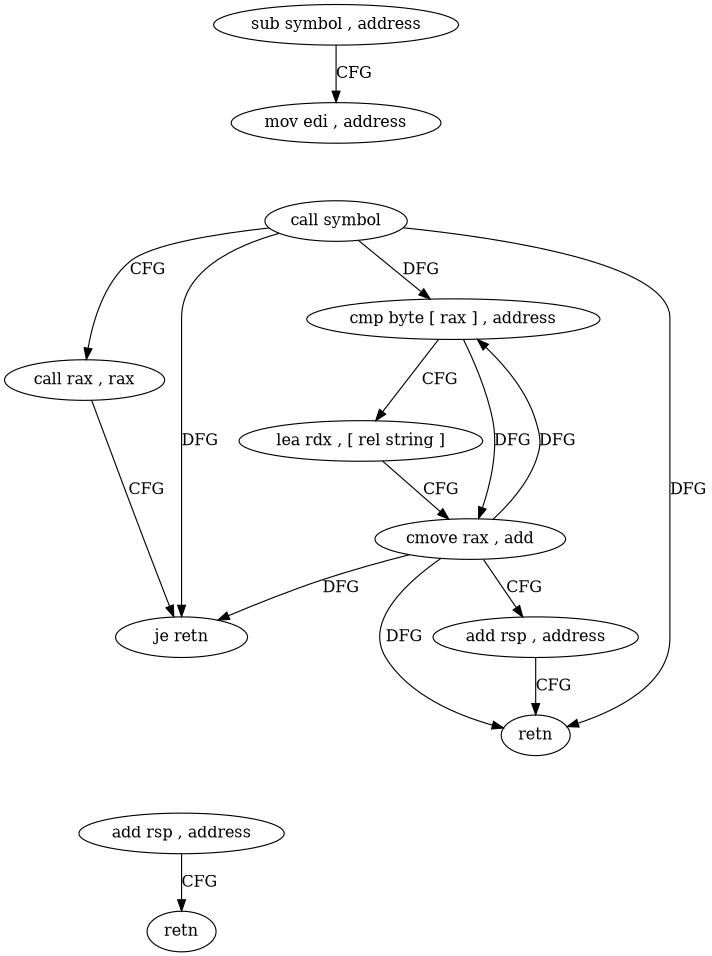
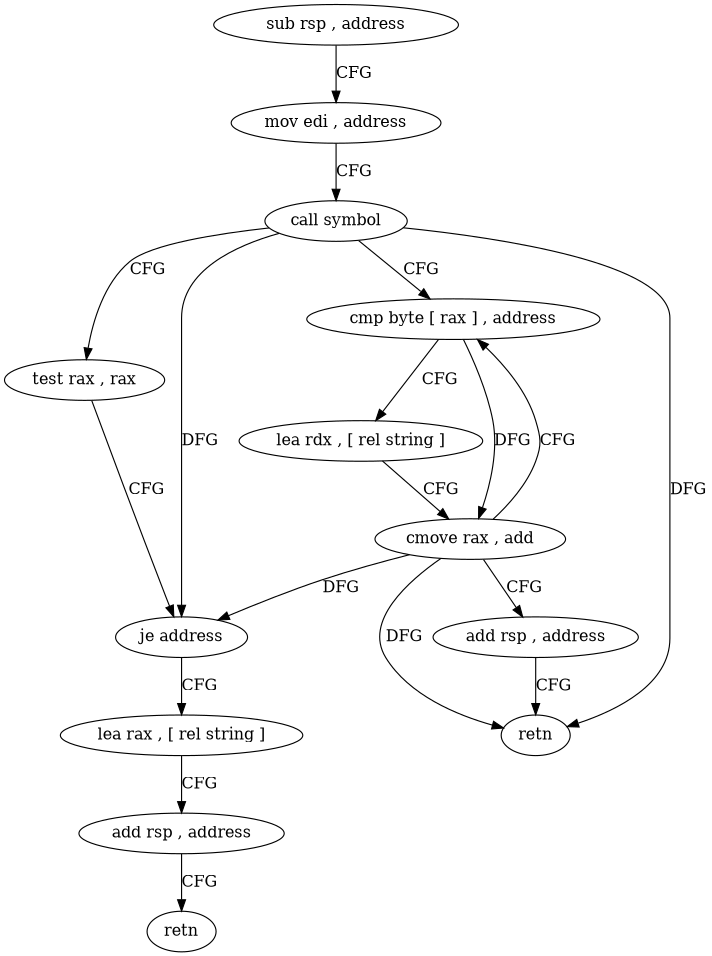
node "sub symbol , address": label "sub symbol , address" -> "sub rsp , address"
edge "mov edi , address" -> "call symbol": added, label "CFG"
edge "call symbol" -> "cmp byte [ rax ] , address": label "DFG" -> "CFG"
node "call rax , rax": label "call rax , rax" -> "test rax , rax"
edge "cmove rax , add" -> "cmp byte [ rax ] , address": label "DFG" -> "CFG"
node "je retn": label "je retn" -> "je address"
node "lea rax , [ rel string ]": added
